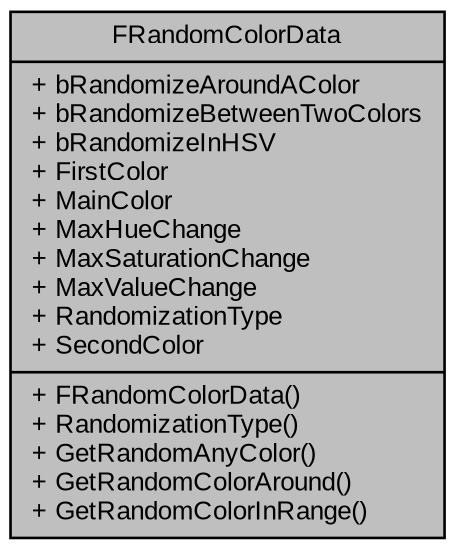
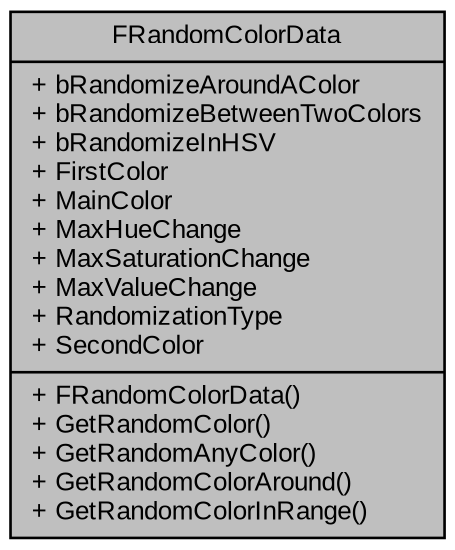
node "FRandomColorData": text "+ RandomizationType()" -> "+ GetRandomColor()"
